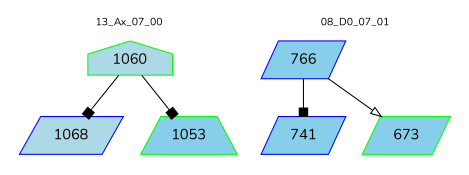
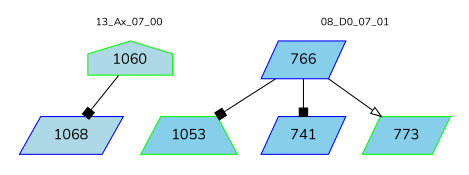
edge "1060" -> "1053": now "766" -> "1053"
node "673": label "673" -> "773"
